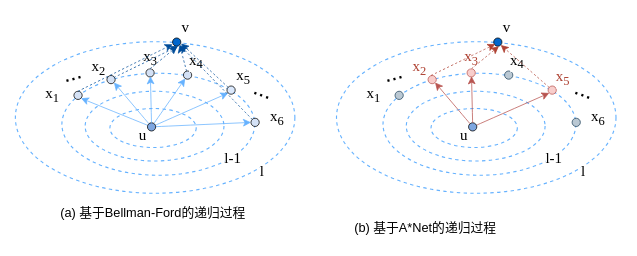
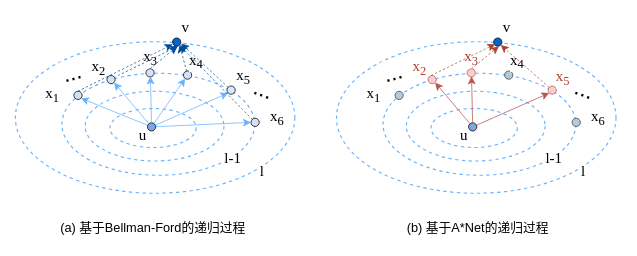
node "(a) 基于Bellman-Ford的递归过程": moved (153, 213) -> (153, 228)
node "(b) 基于A*Net的递归过程": moved (425, 228) -> (478, 228)
